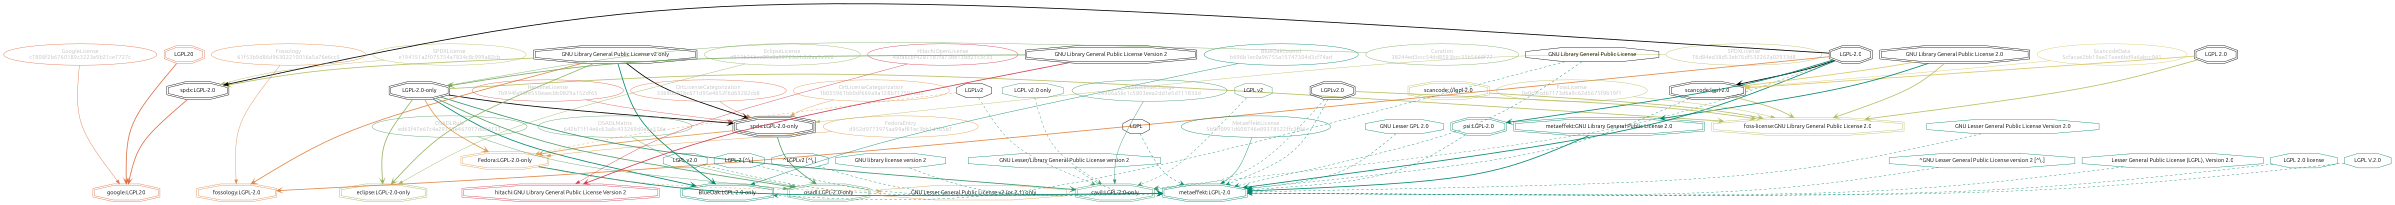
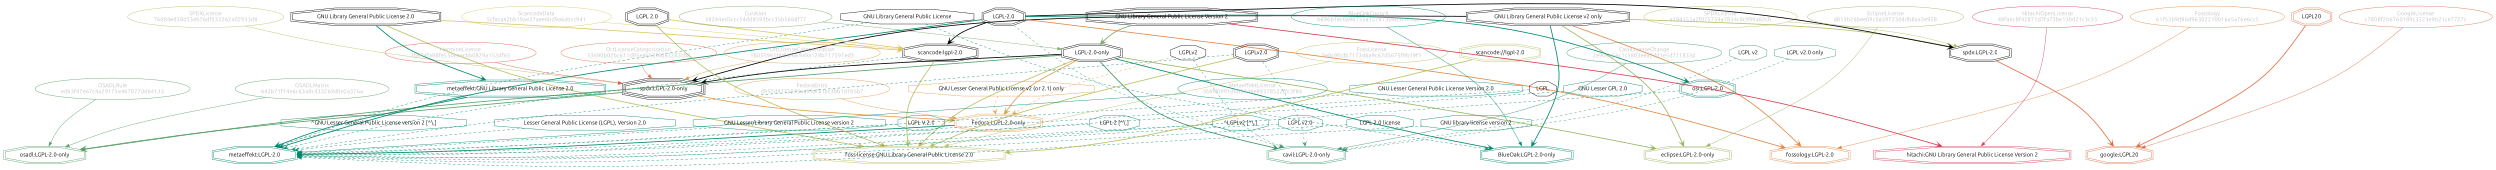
edge "LGPL-2.0" -> "spdx:LGPL-2.0": arrowhead normal -> vee
edge "Fedora:LGPL-2.0-only" -> "GNU Lesser General Public License v2 (or 2.1) only": reversed
